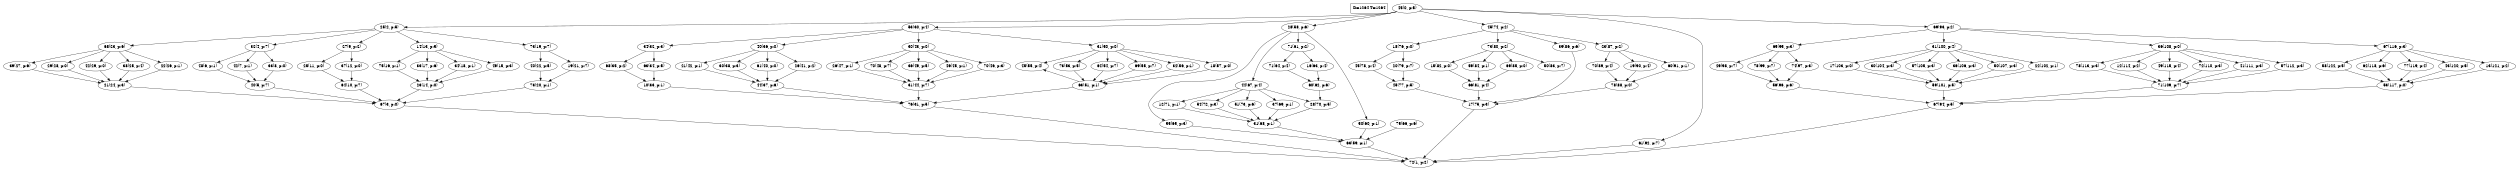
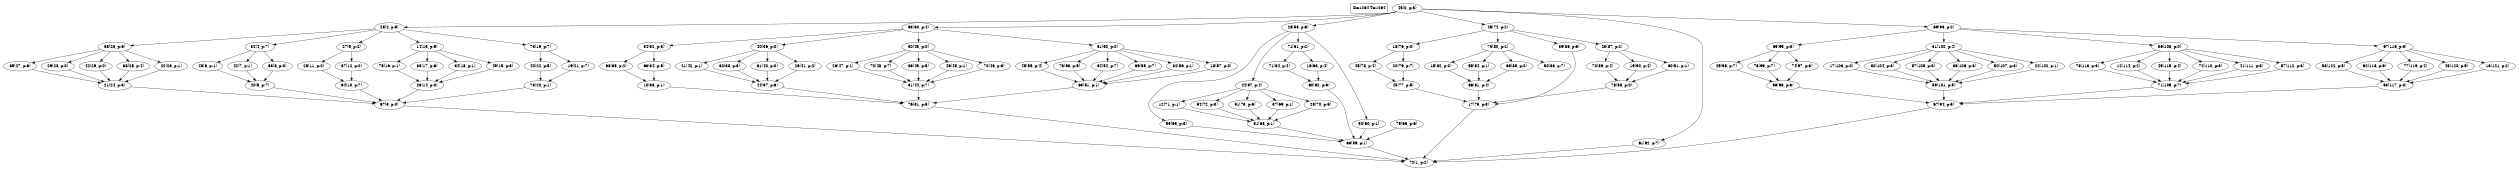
edge "63(51, p:1)" -> "45(55, p:4)": reversed
edge "60(62, p:6)" -> "28(70, p:5)": now "60(62, p:6)" -> "63(59, p:1)"
